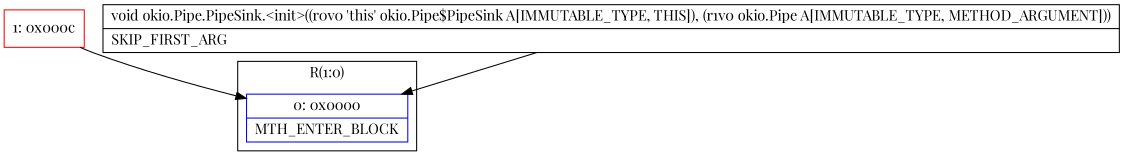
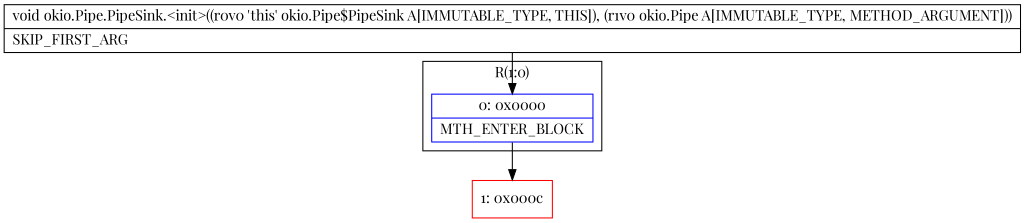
edge "1: 0x000c" -> "0: 0x0000": reversed
